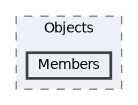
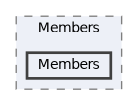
cluster "Objects": label "Objects" -> "Members"
